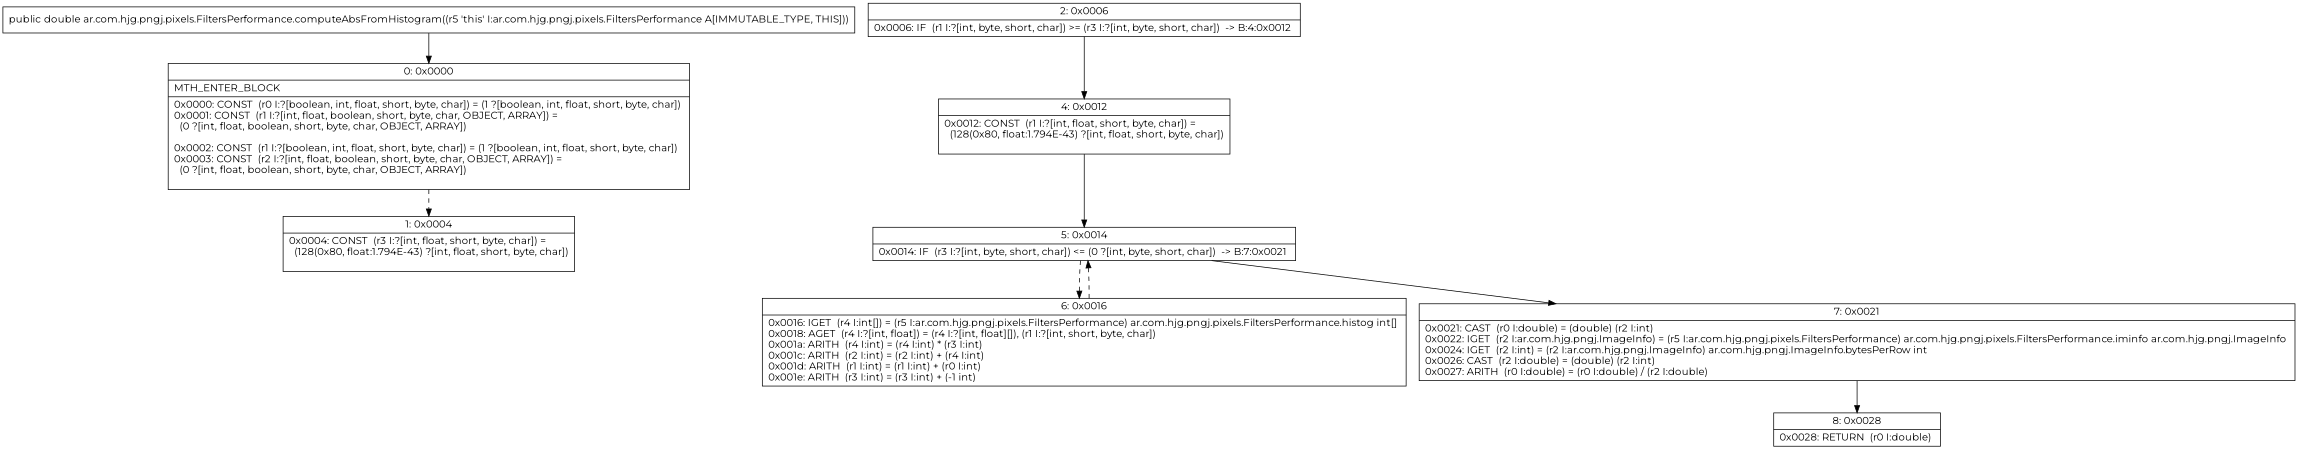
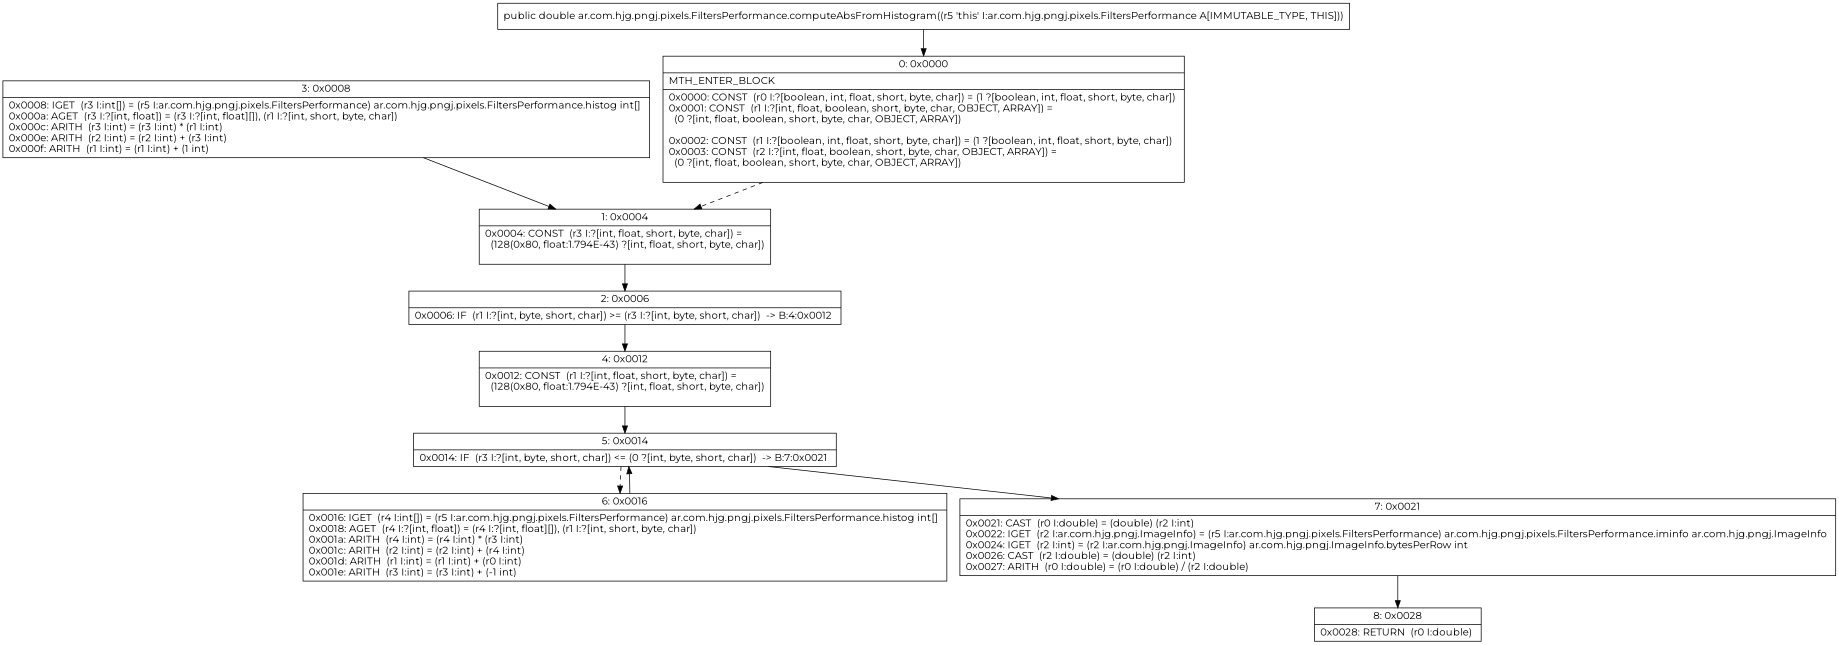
node "3: 0x0008": added
edge "1: 0x0004" -> "2: 0x0006": added
edge "6: 0x0016" -> "5: 0x0014": style dashed -> solid
